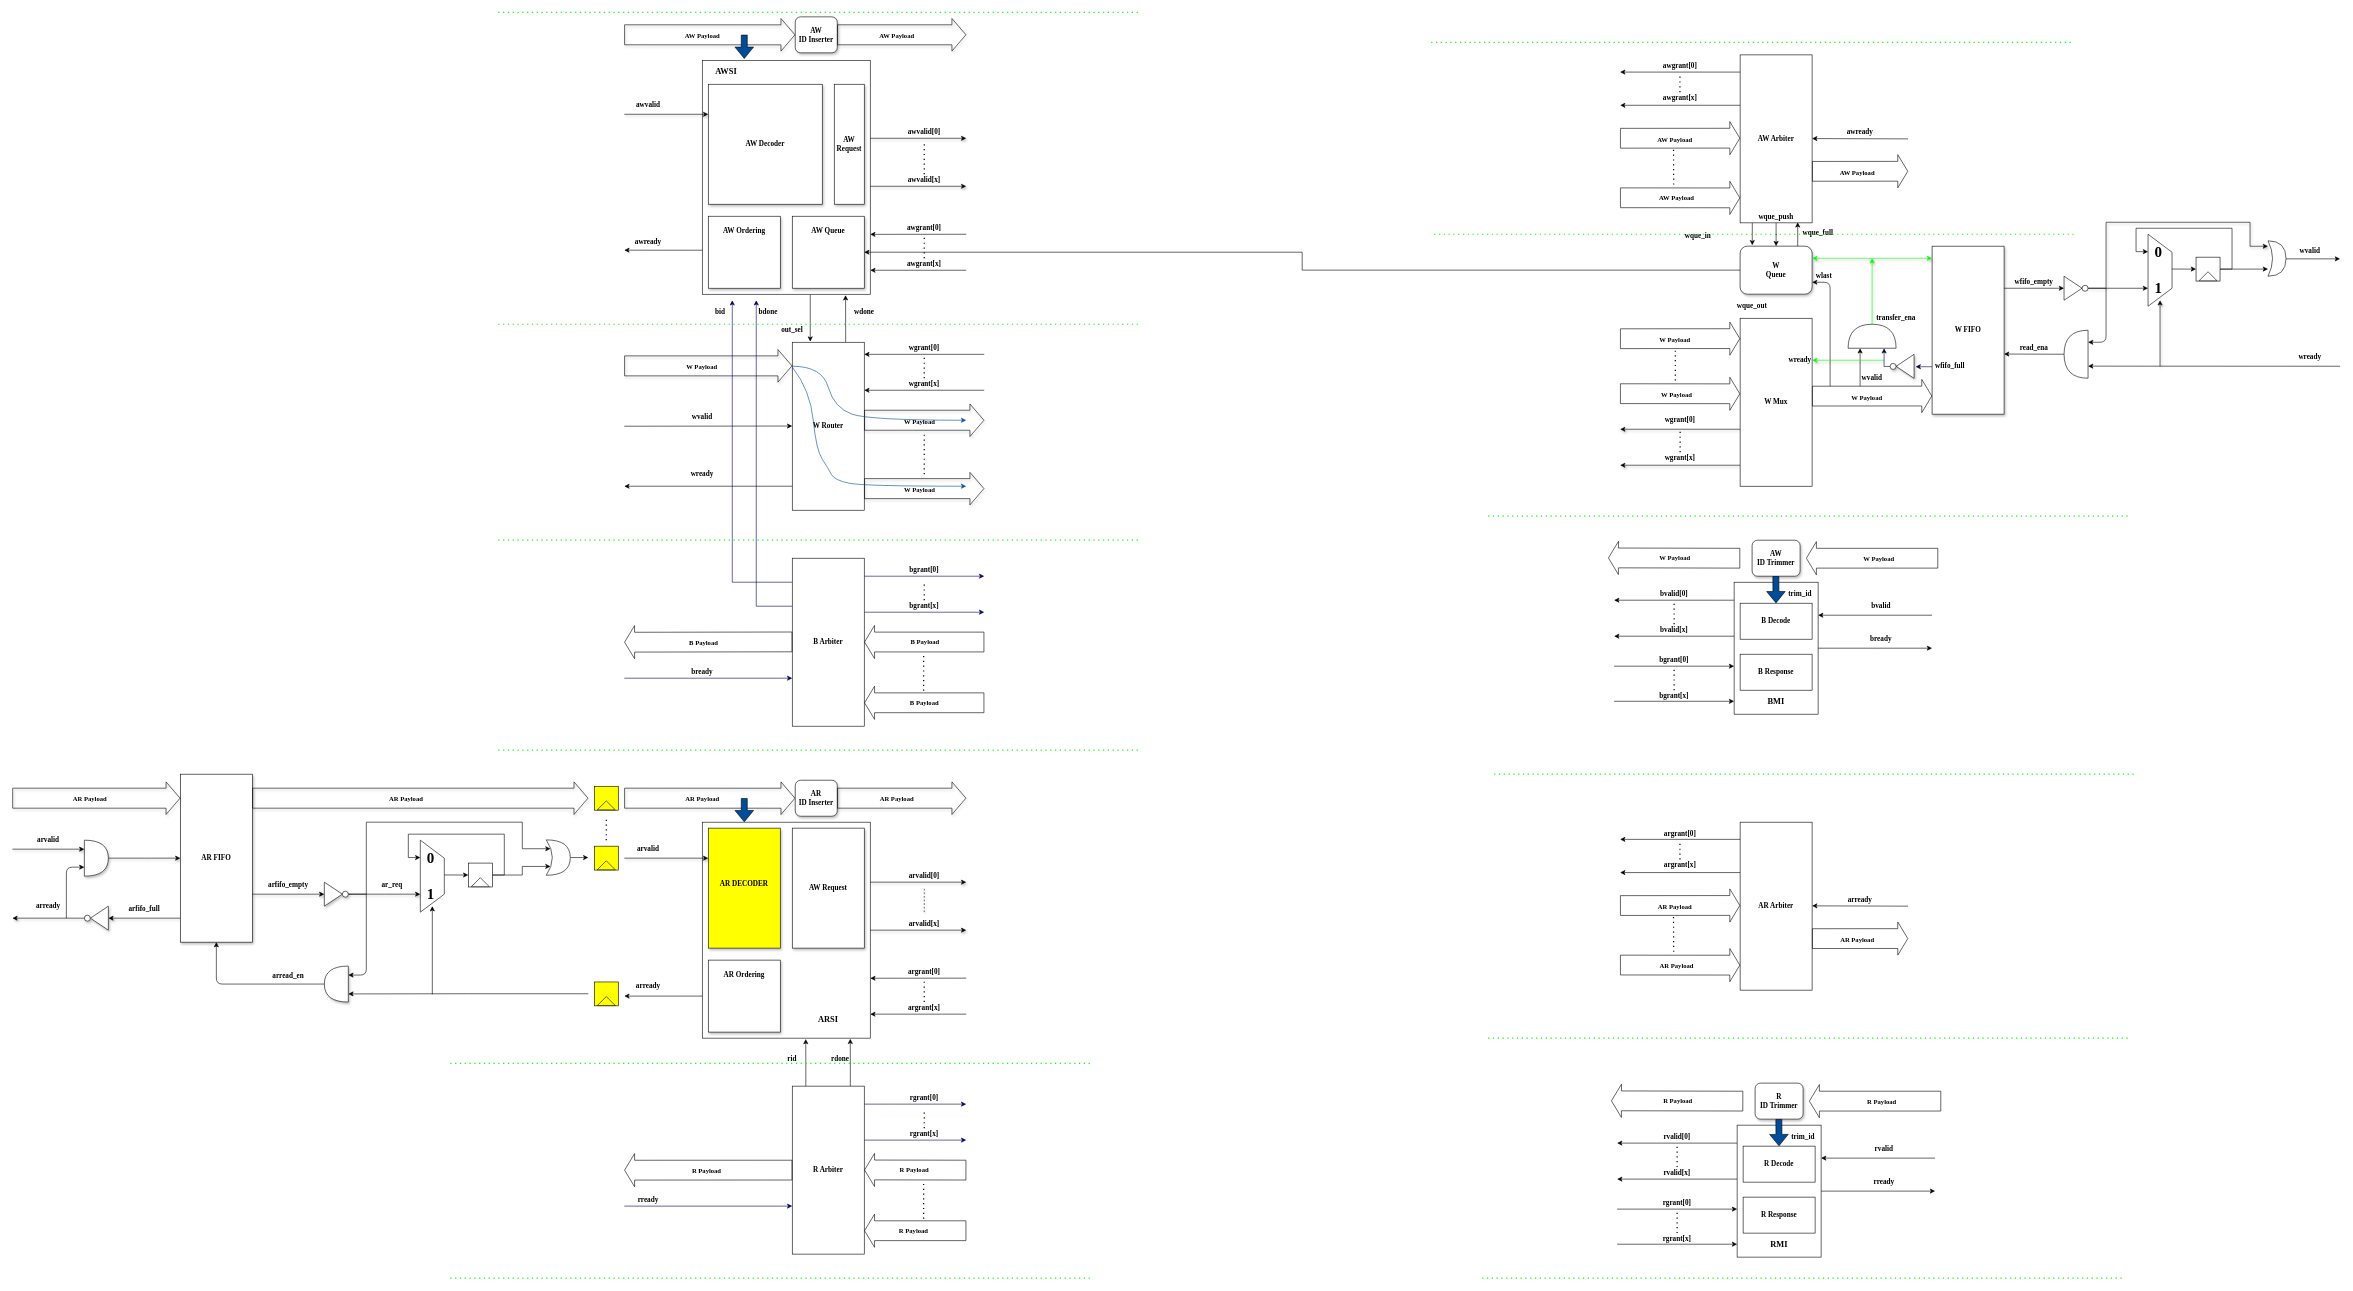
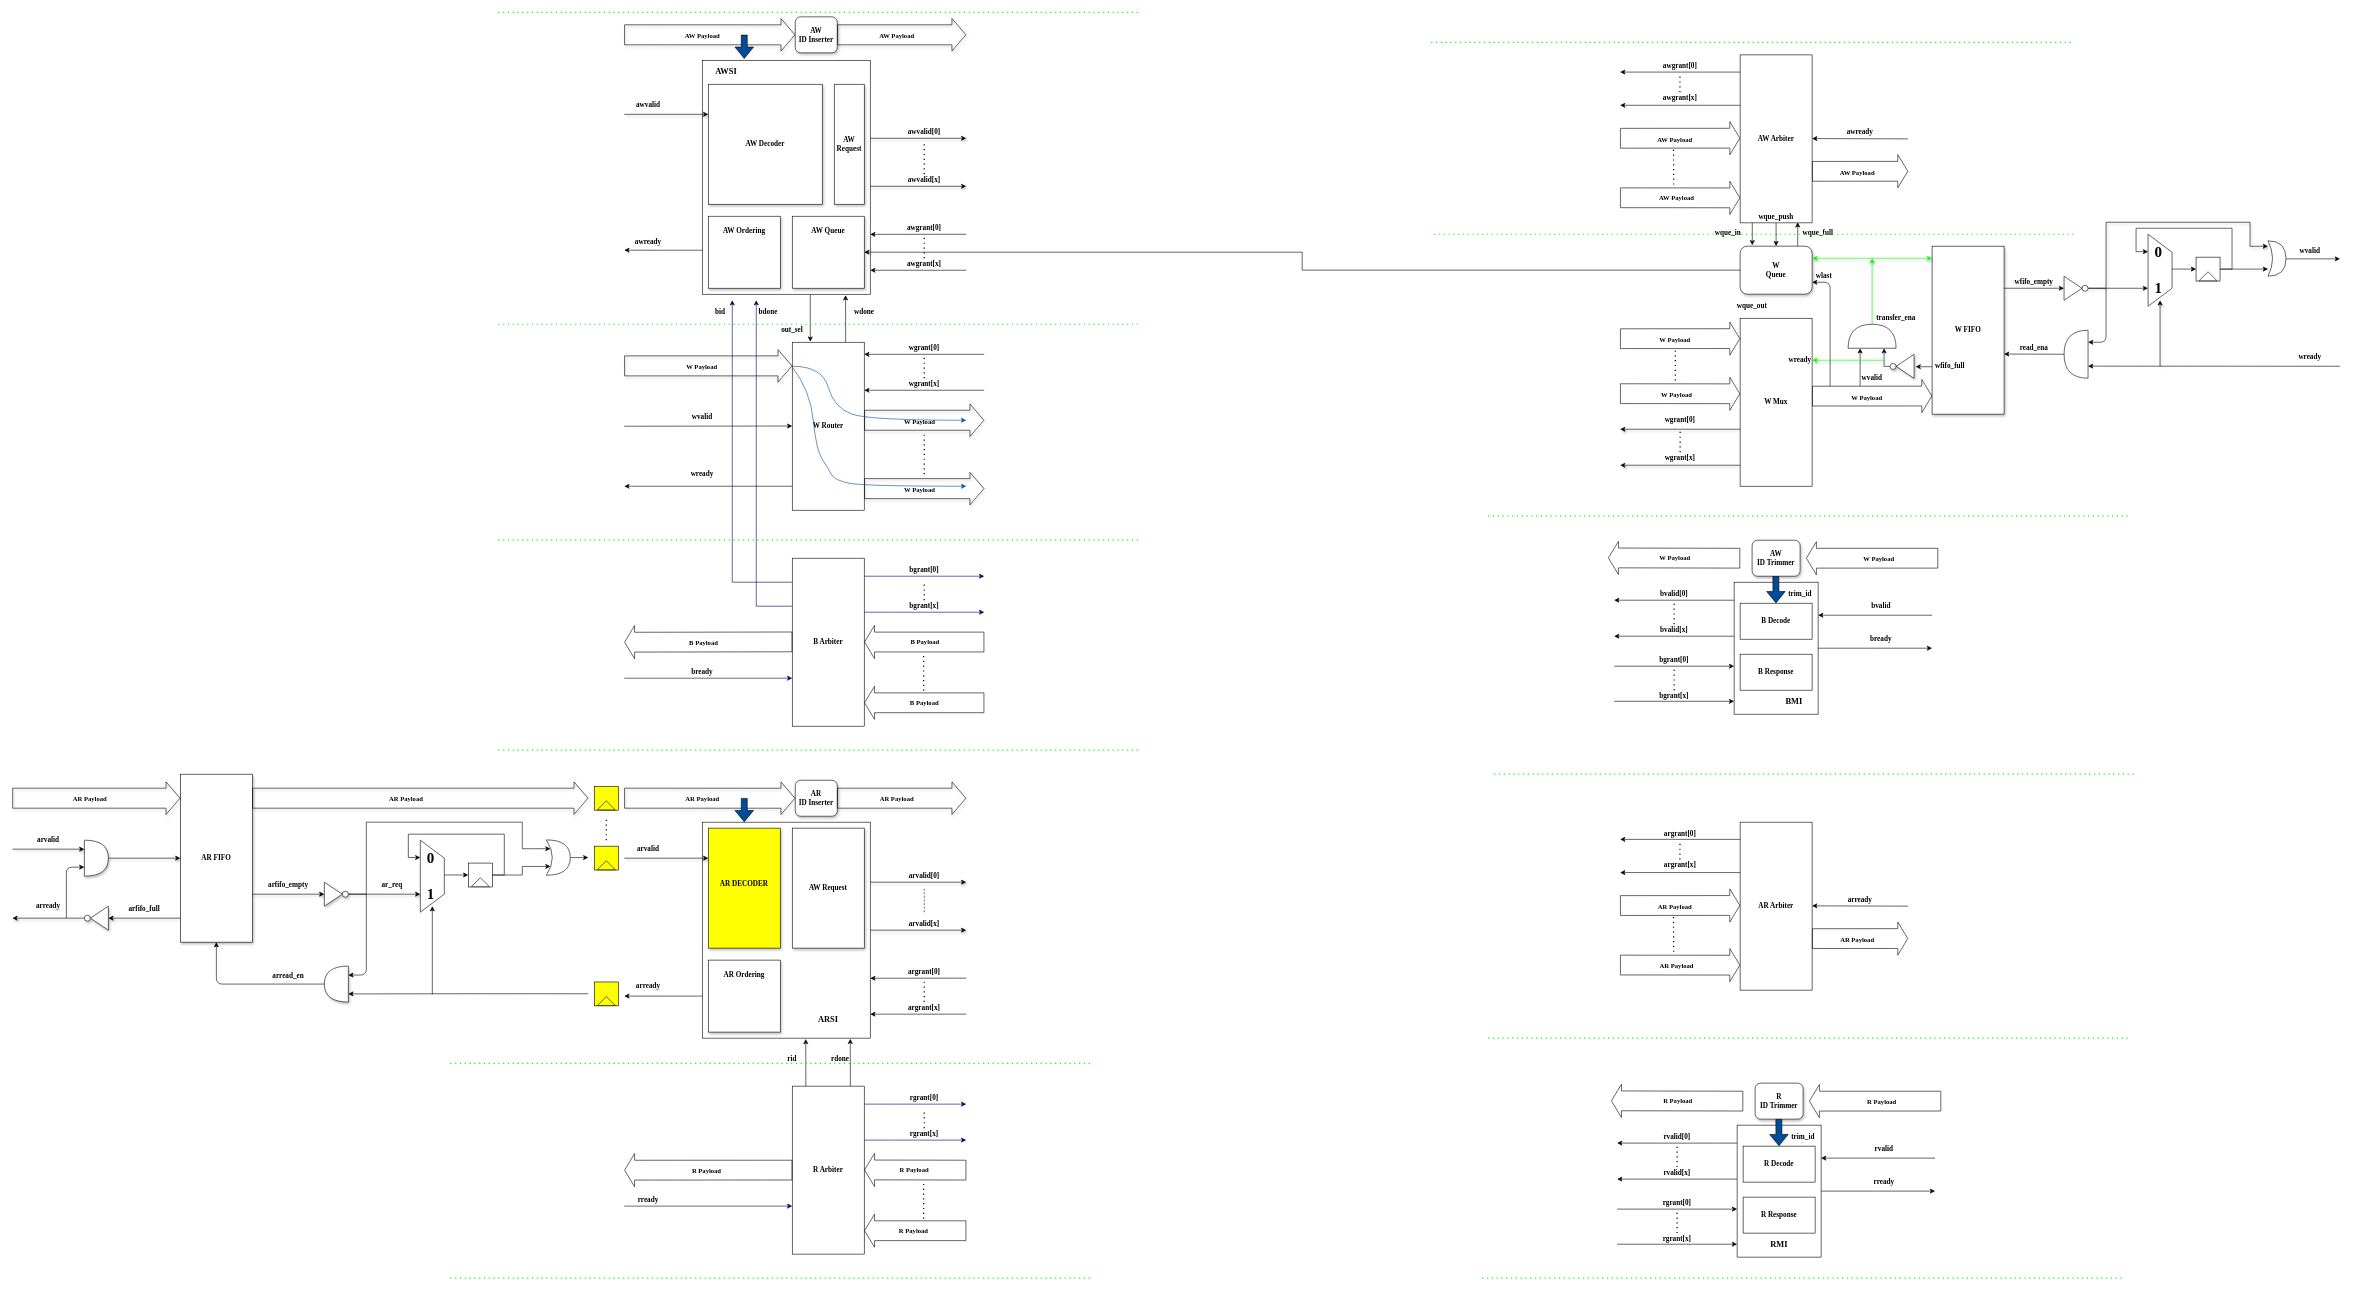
node "wque_in": moved (1698, 235) -> (1728, 232)
node "BMI": moved (1776, 702) -> (1794, 702)
